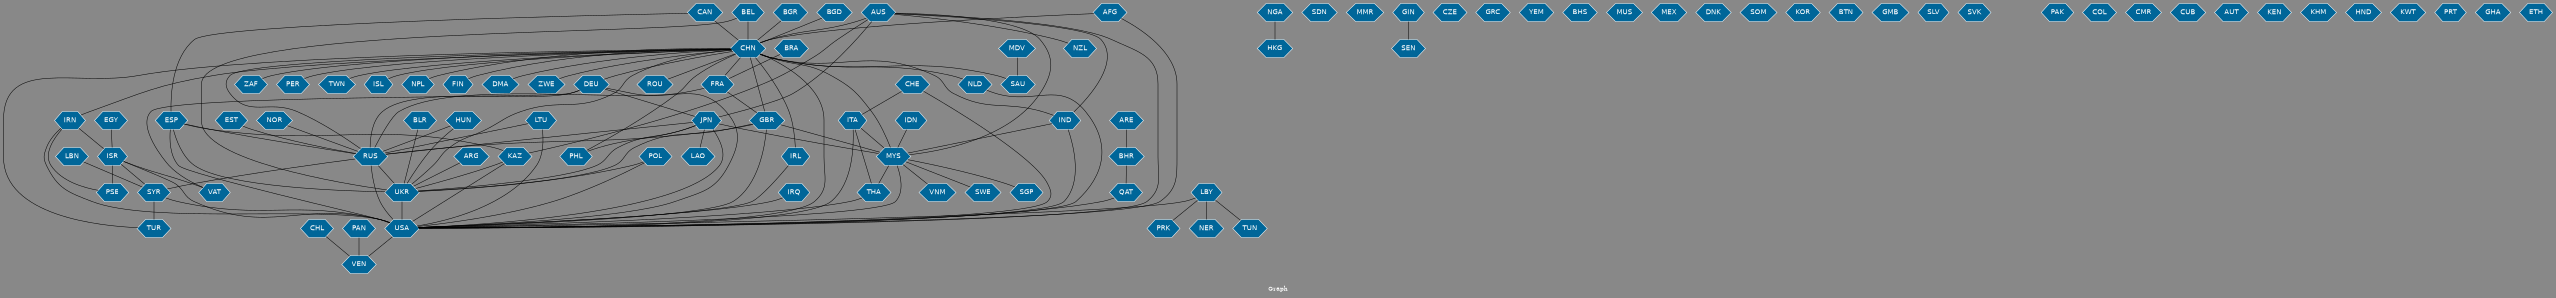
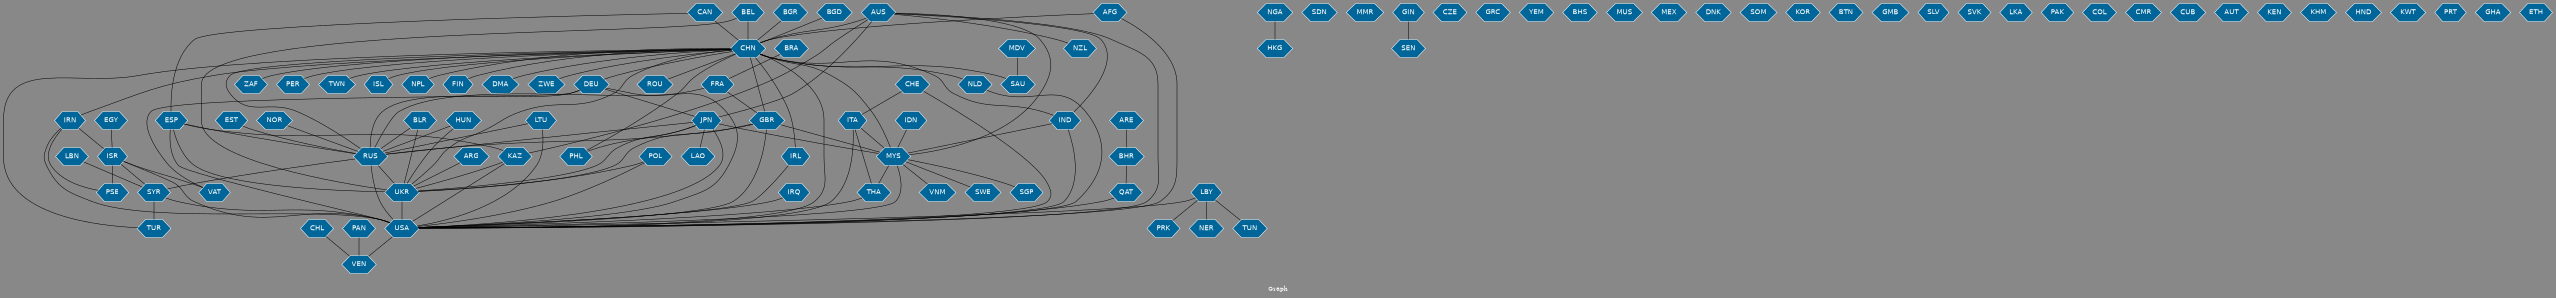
node "LKA": added
edge "CHN" -- "FRA": removed
edge "BLR" -- "RUS": added
